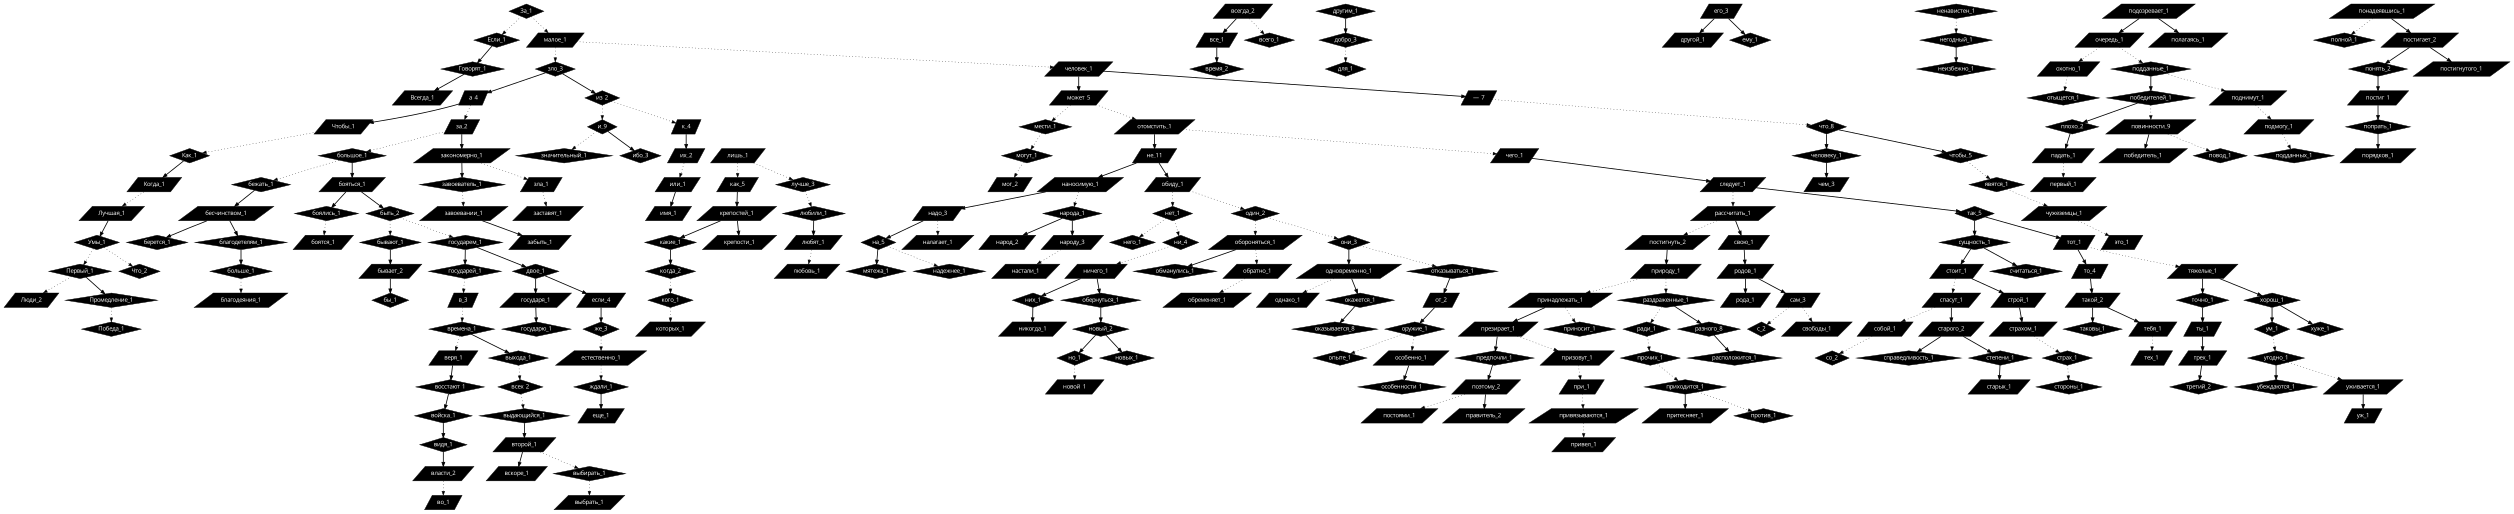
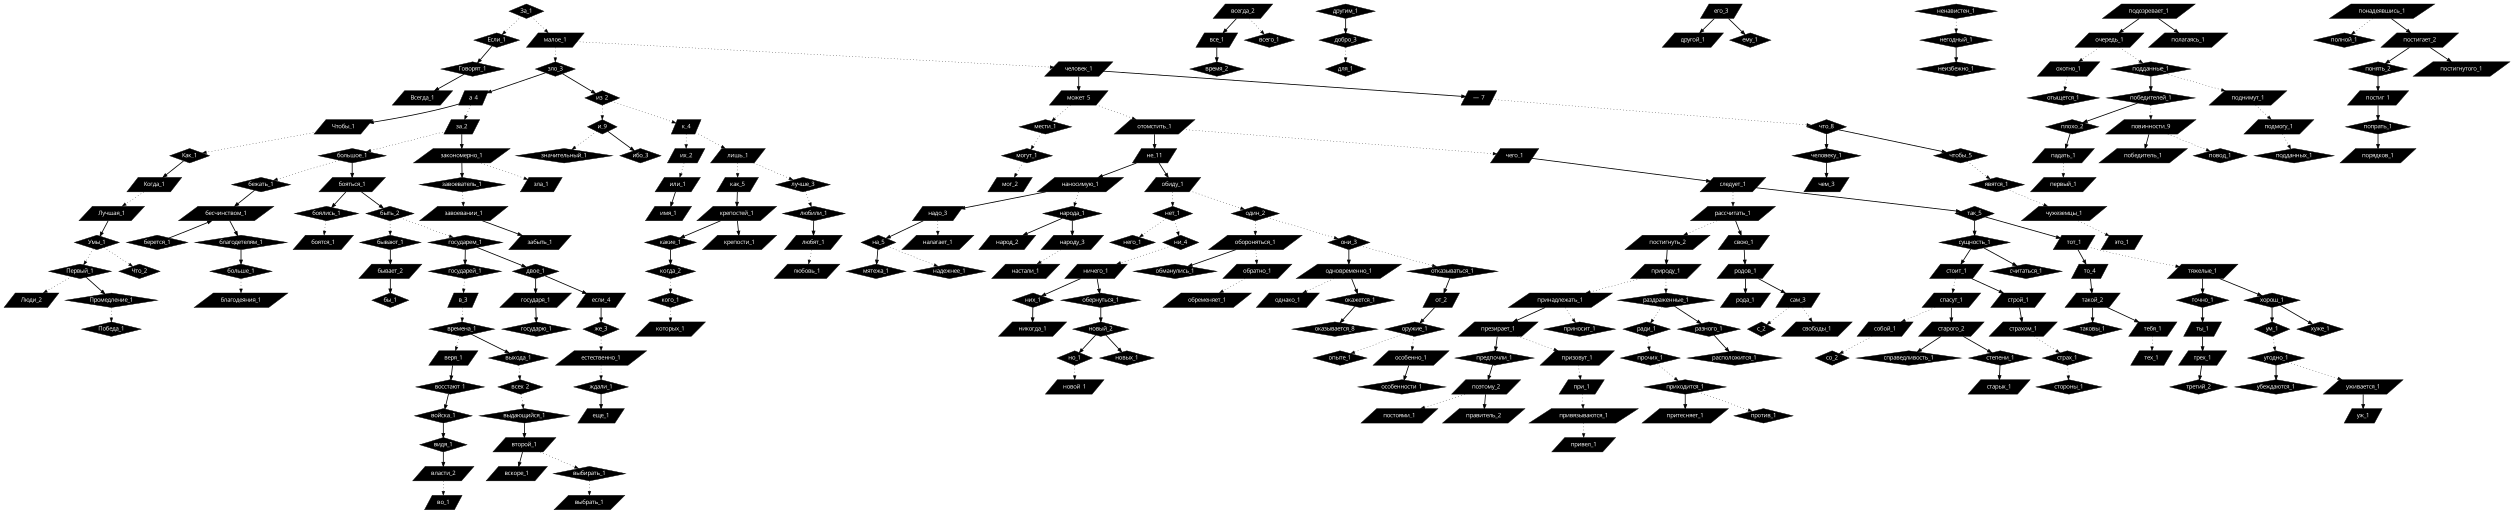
edge "к_4" -> "их_2": style bold -> dotted
edge "к_4" -> "лишь_1": added
node "заставят_1": removed
edge "бесчинством_1" -> "берется_1": reversed
node "разного_8": label "разного_8" -> "разного_1"
